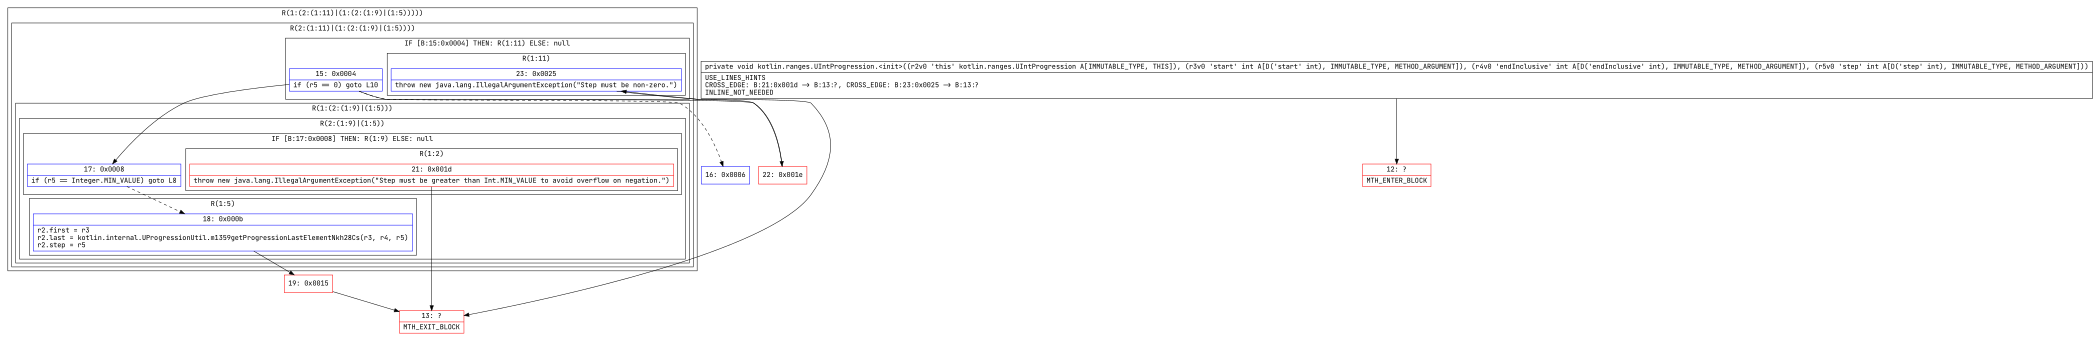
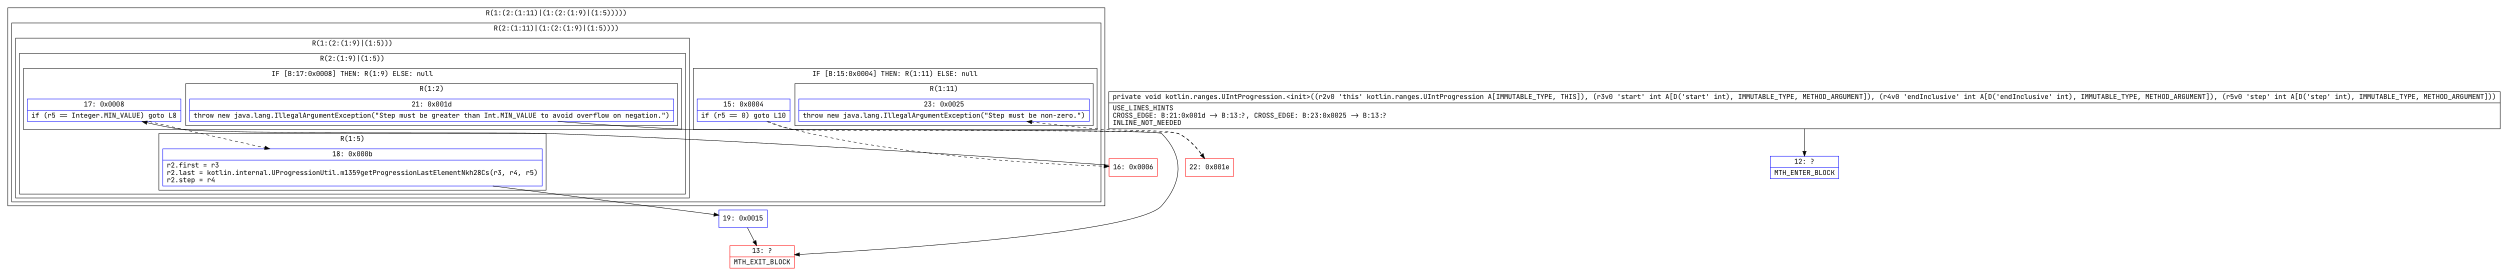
edge "15: 0x0004" -> "17: 0x0008": now "16: 0x0006" -> "17: 0x0008"
edge "15: 0x0004" -> "22: 0x001e": style solid -> dashed
edge "22: 0x001e" -> "23: 0x0025": style solid -> dashed
node "21: 0x001d": color red -> blue
node "16: 0x0006": color blue -> red
node "12: ?": color red -> blue
edge "23: 0x0025" -> "13: ?": removed
node "18: 0x000b": text "r2.step = r5" -> "r2.step = r4"
node "19: 0x0015": color red -> blue
